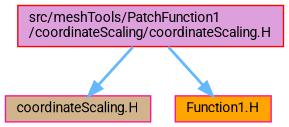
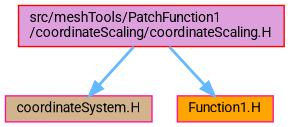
node "coordinateScaling.H": label "coordinateScaling.H" -> "coordinateSystem.H"
